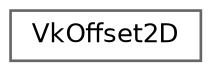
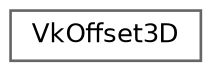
node "VkOffset2D": label "VkOffset2D" -> "VkOffset3D"
